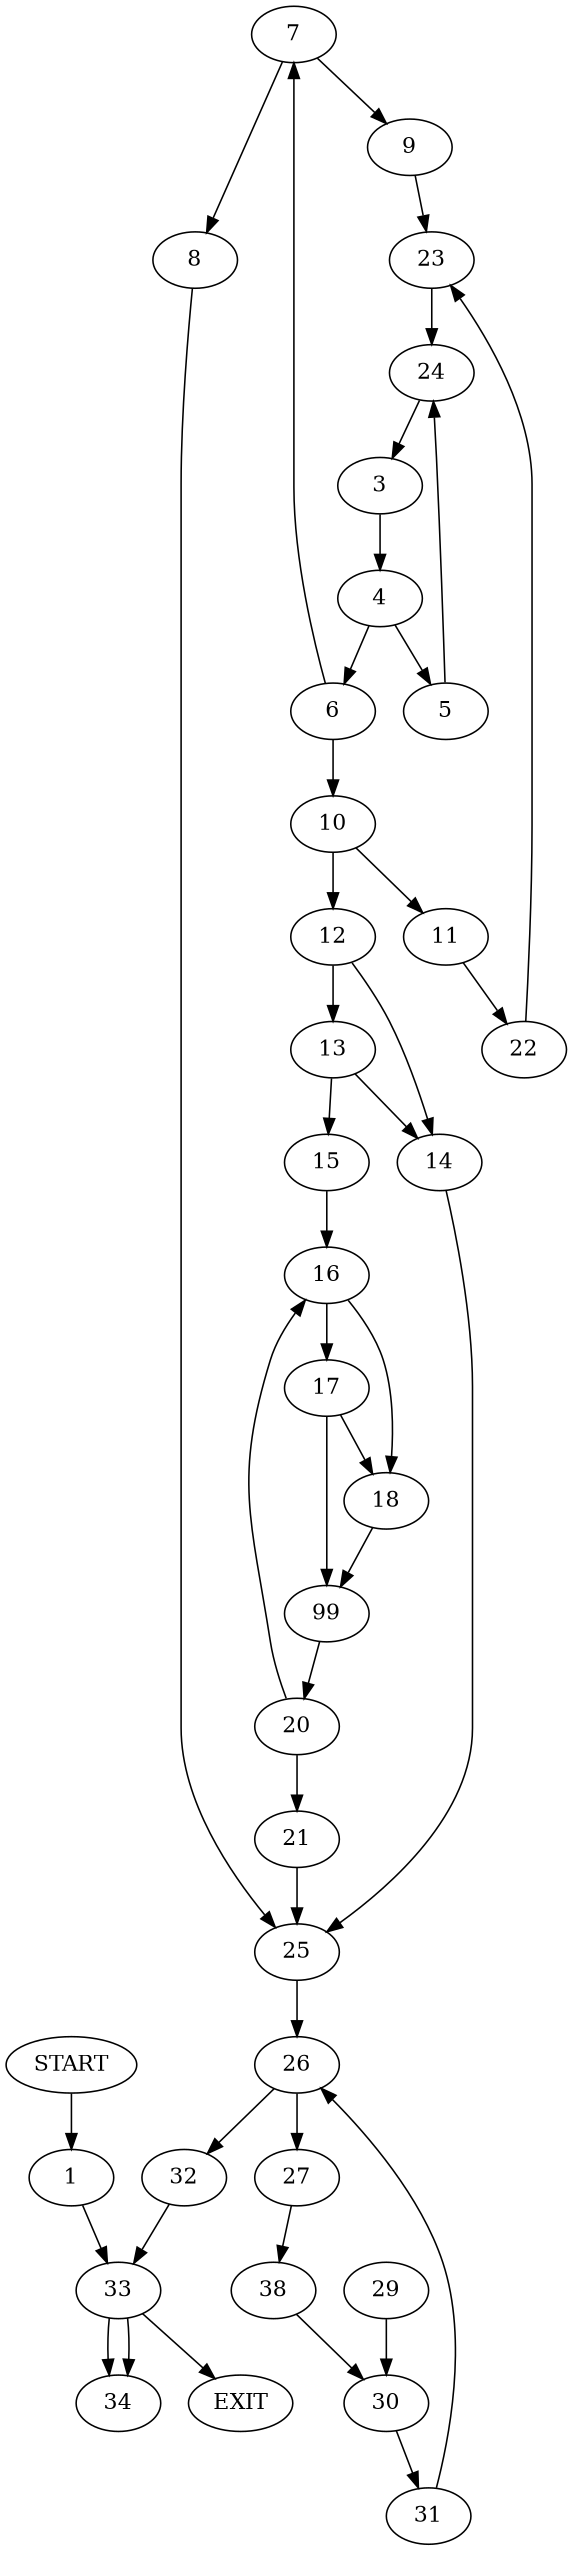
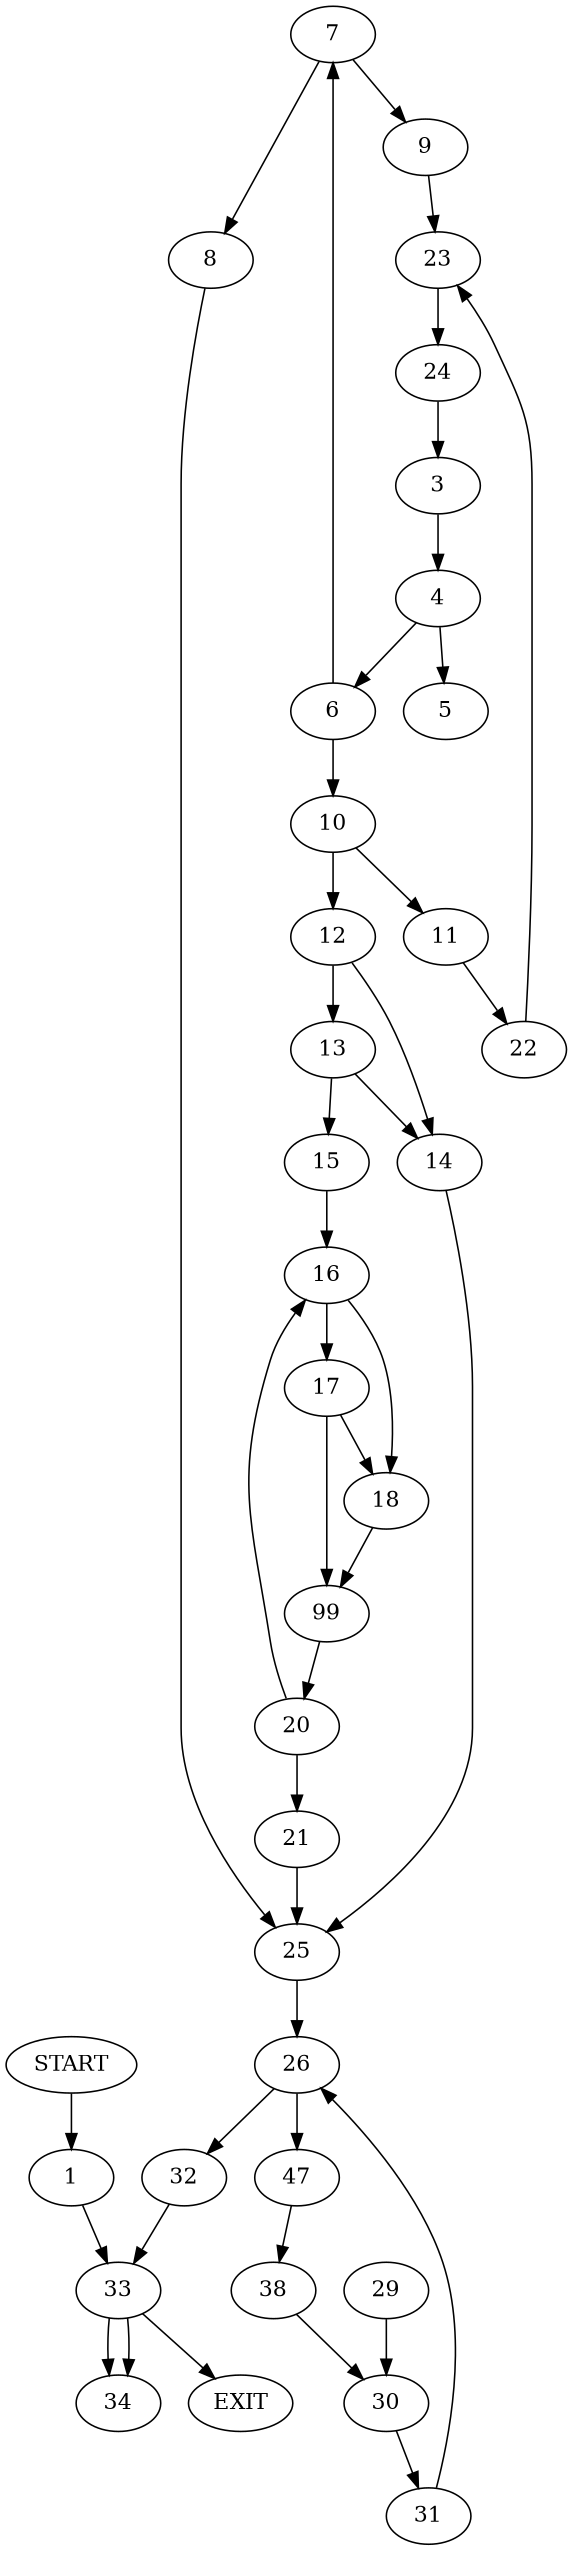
edge "5" -> "24": removed
node "27": label "27" -> "47"
